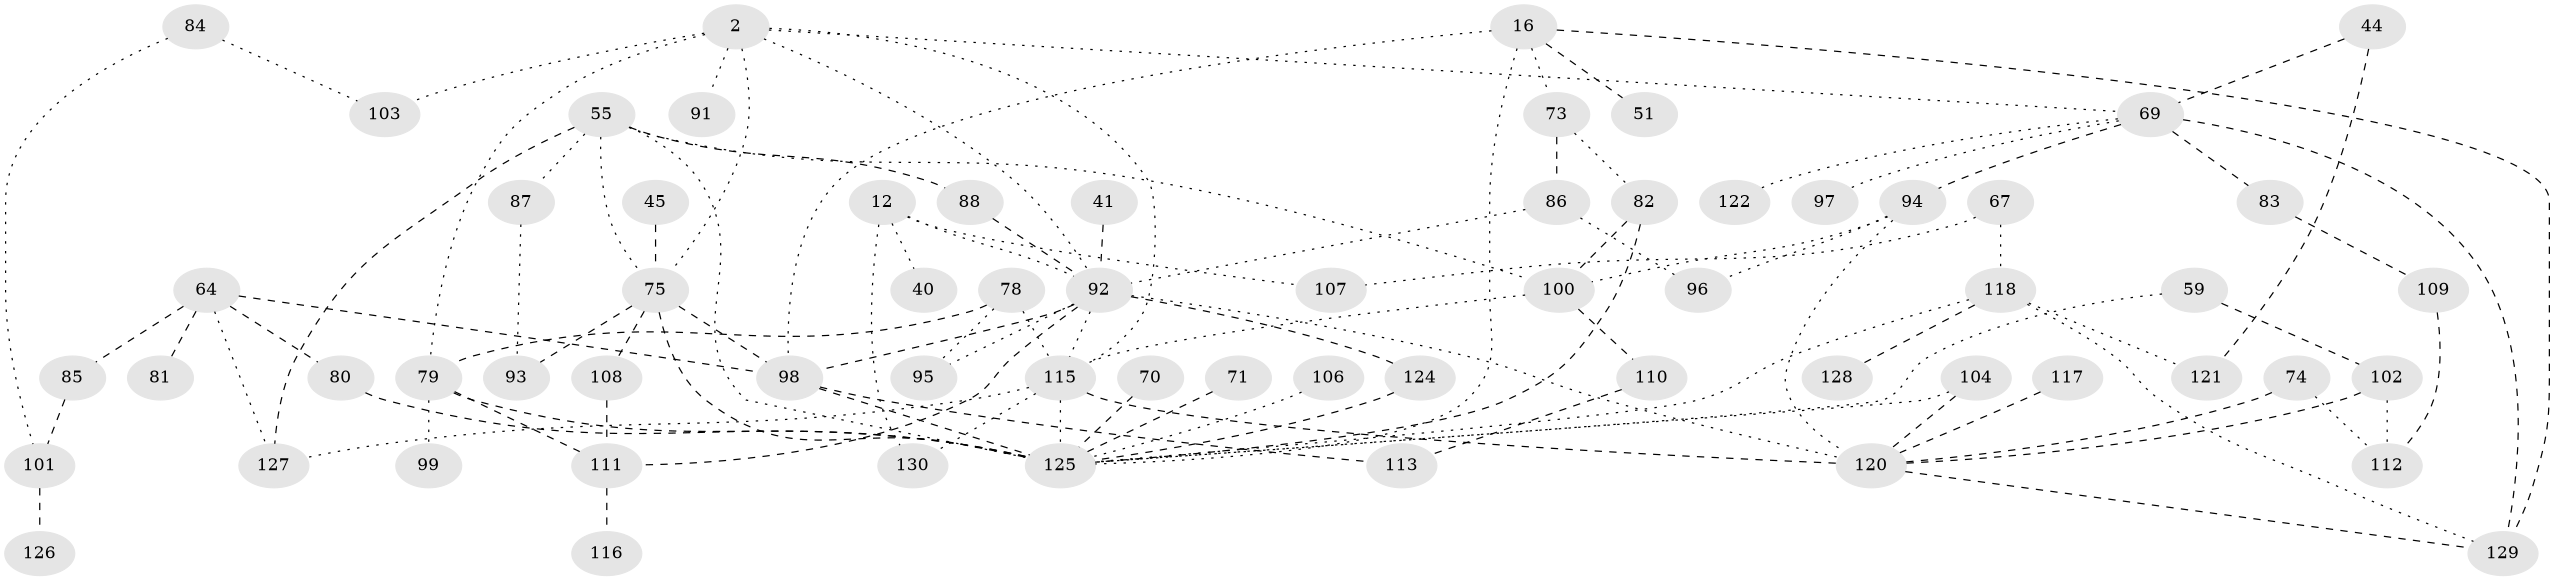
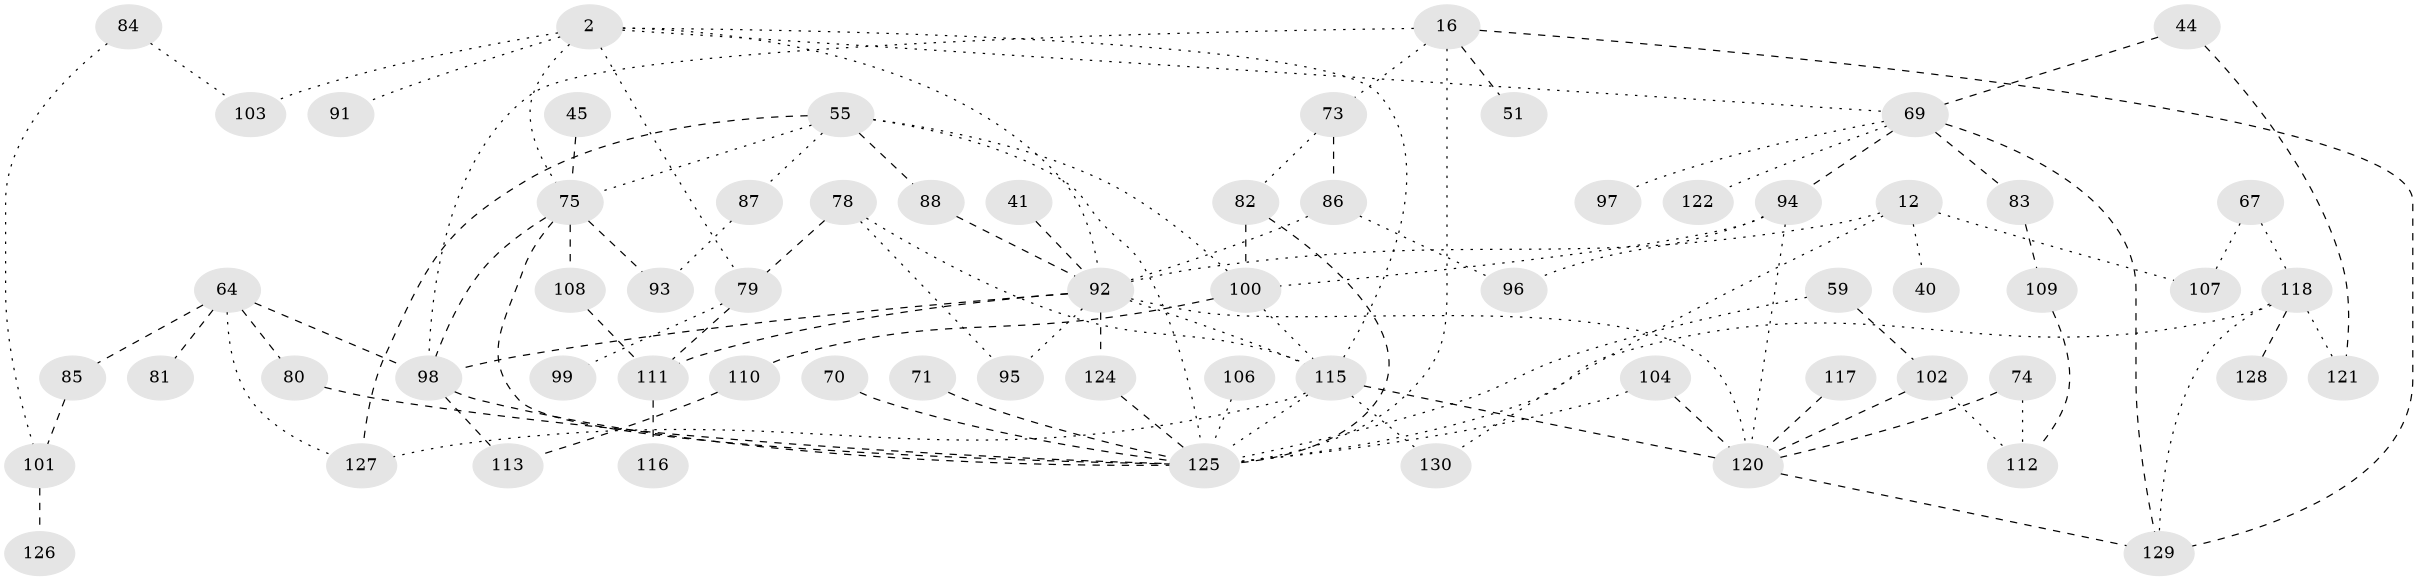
edge "79" -- "125": removed
